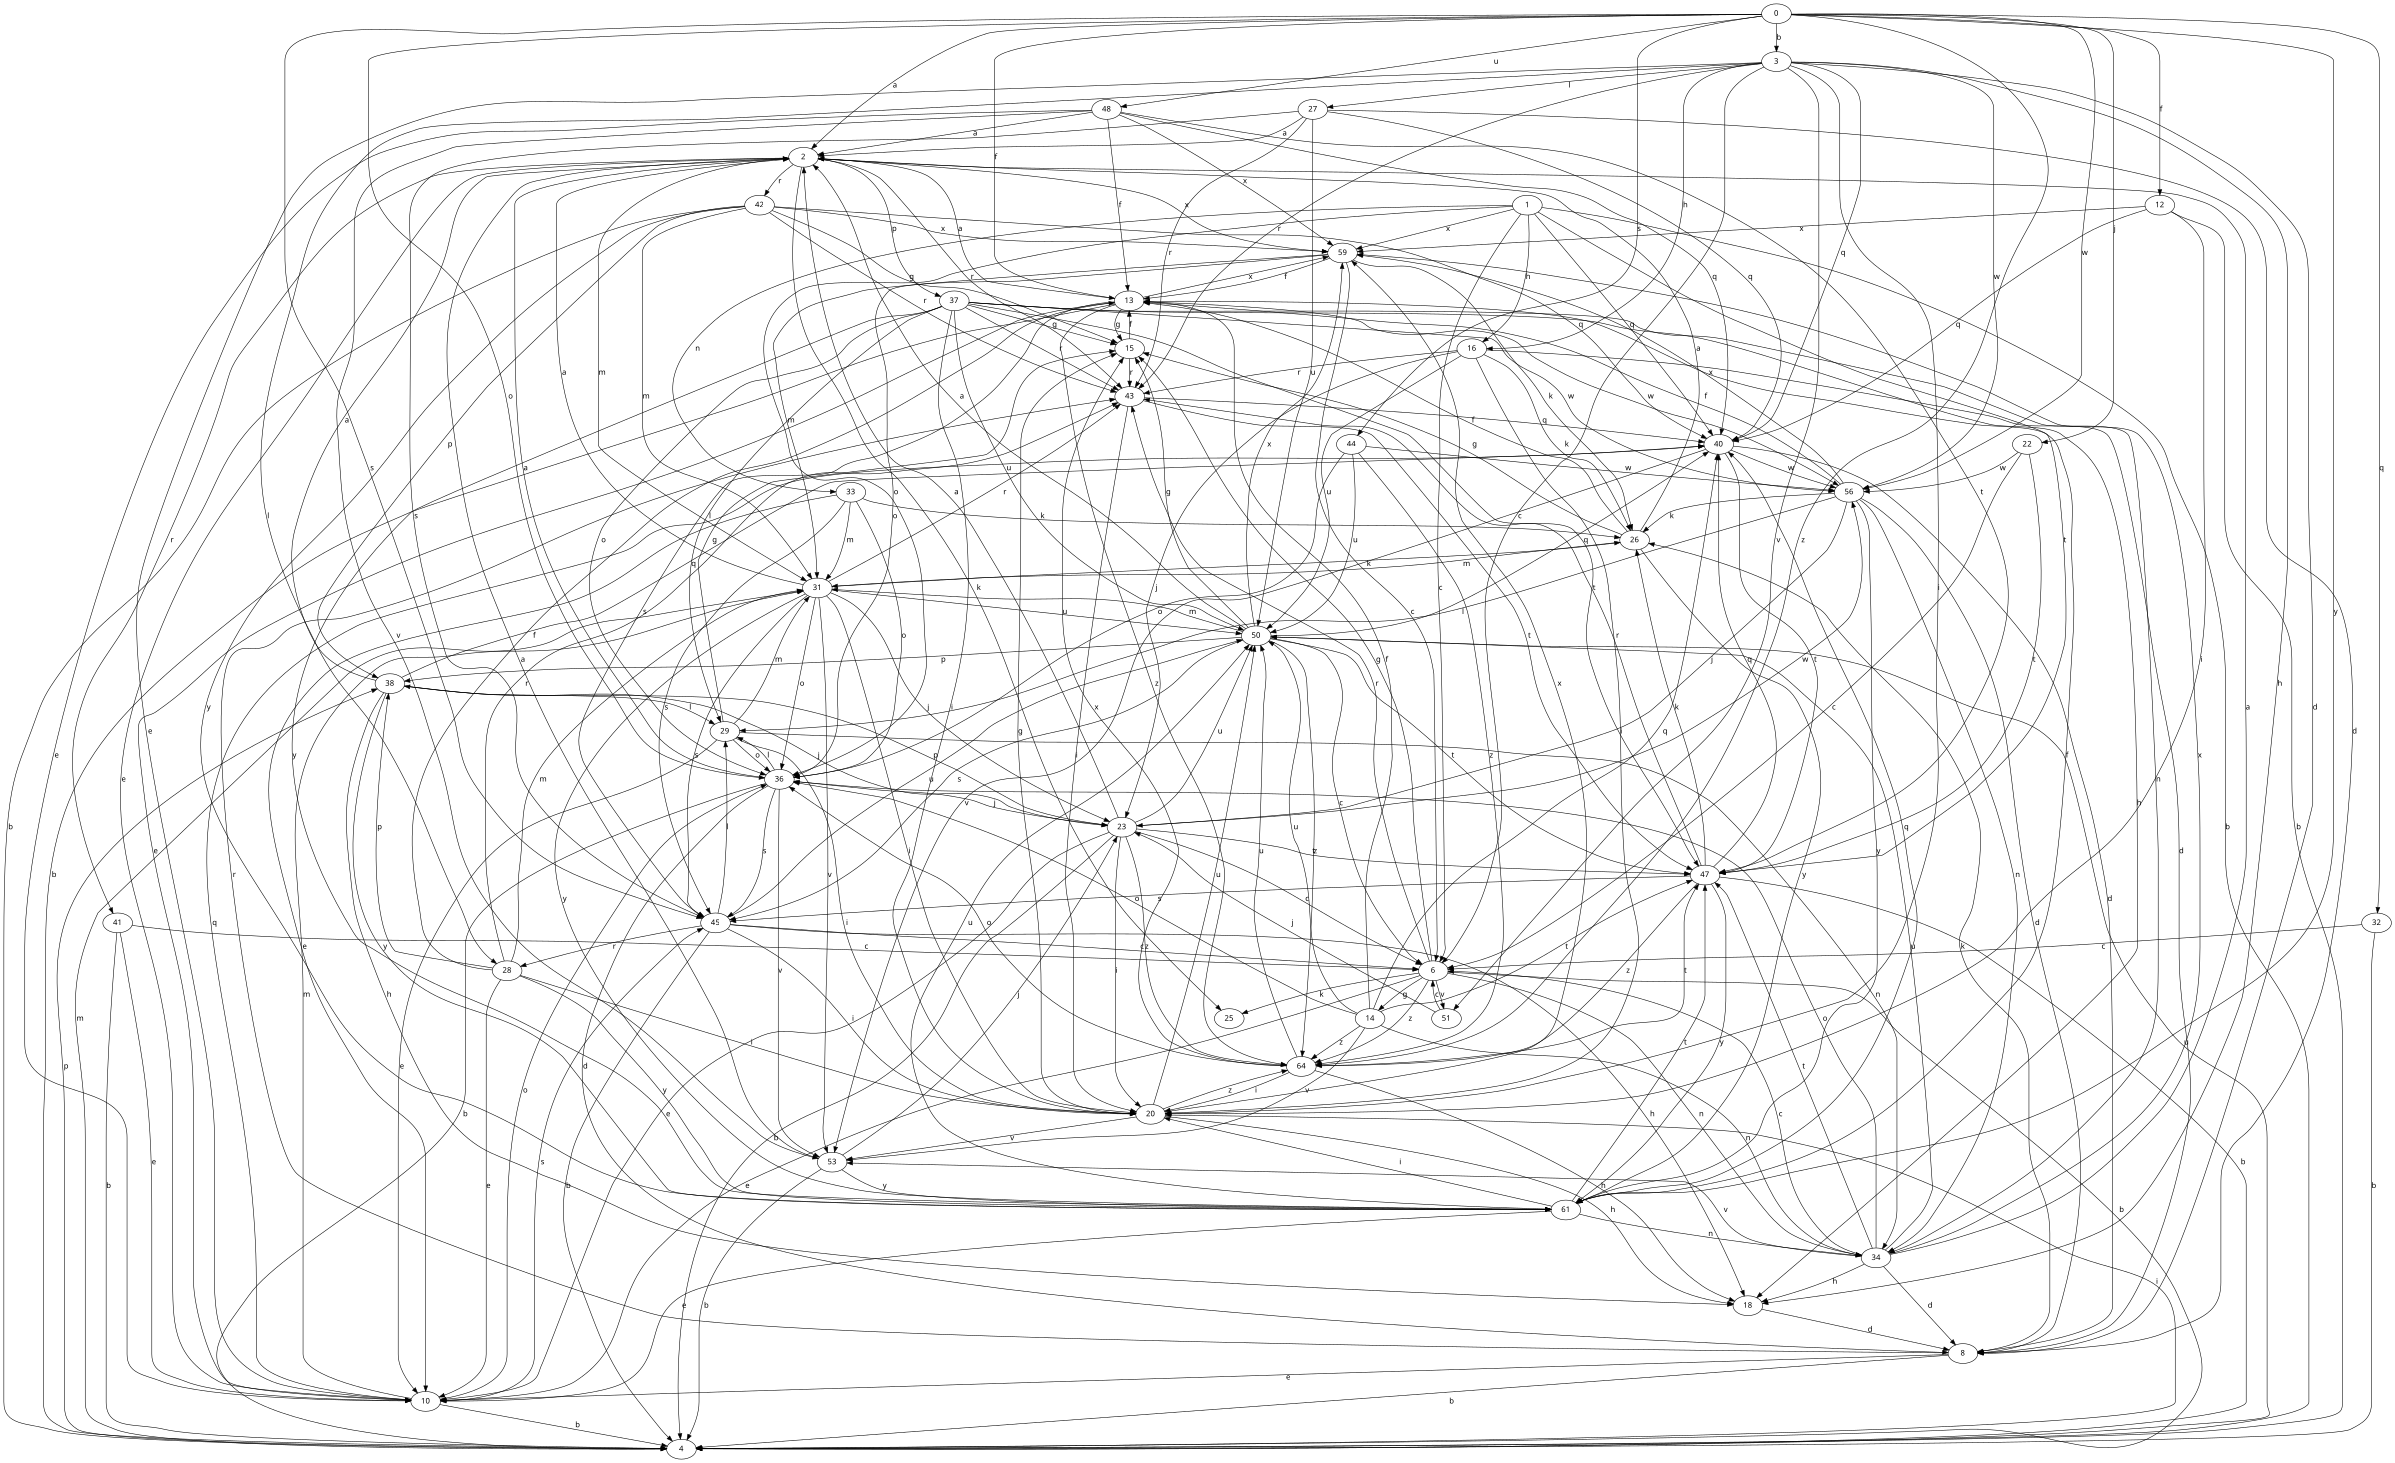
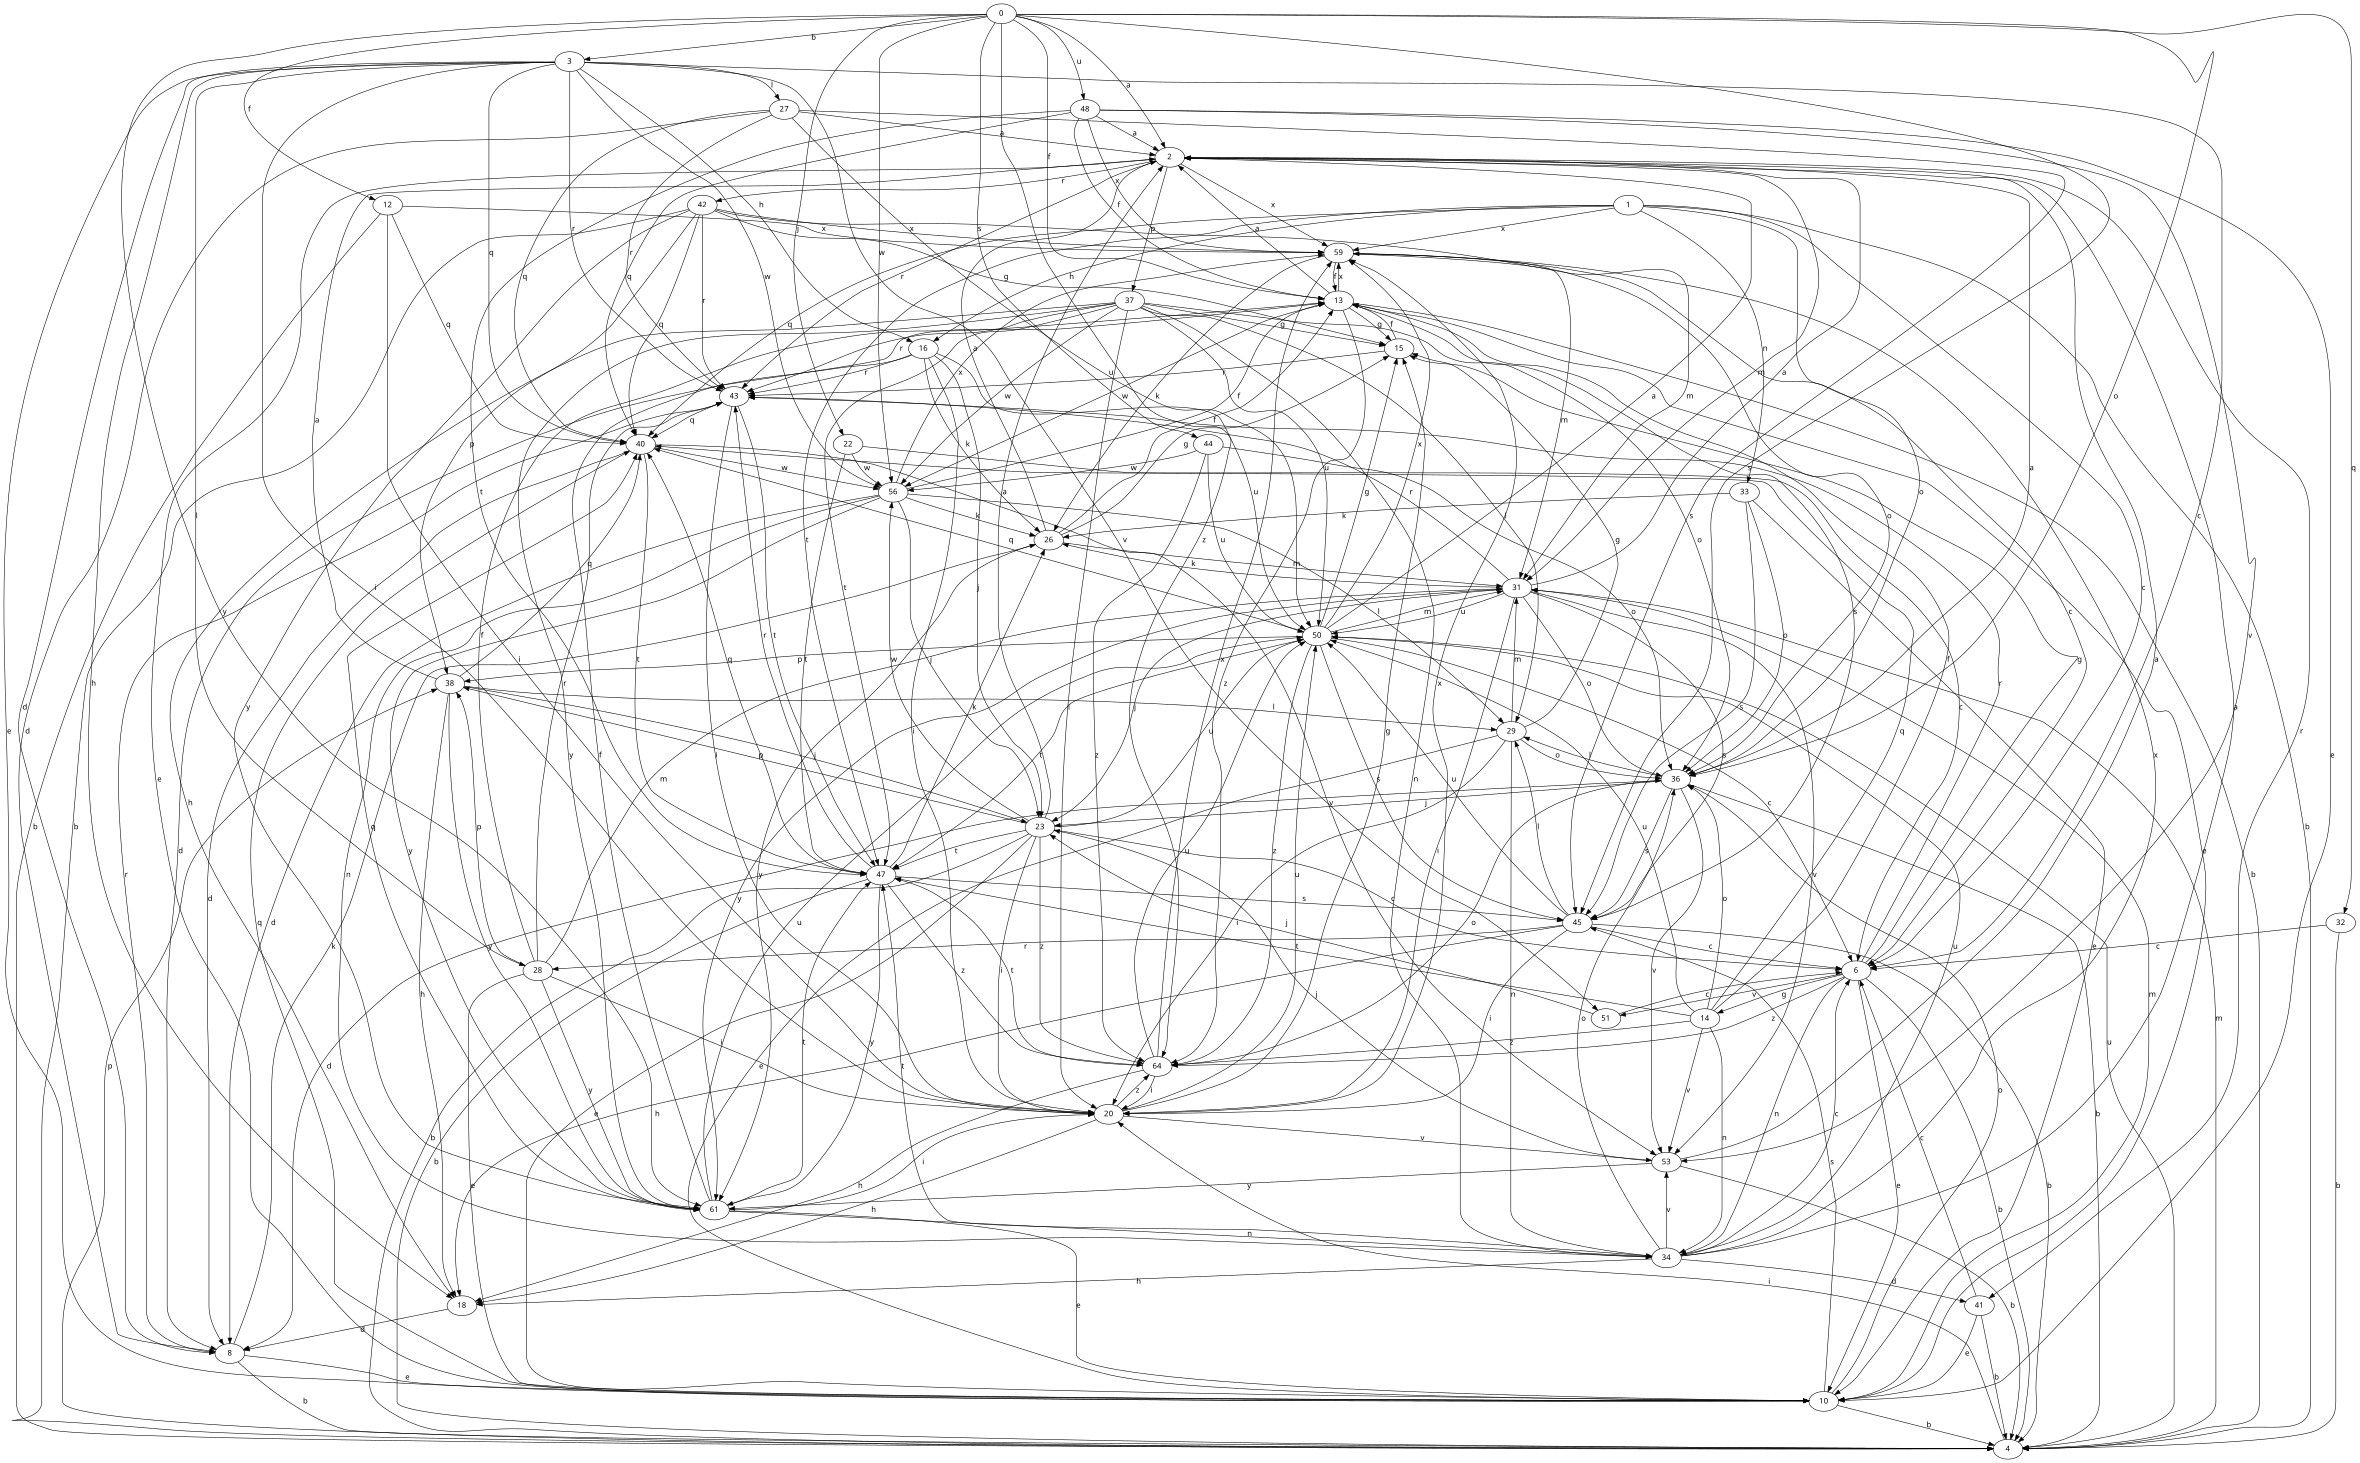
edge "33" -> "31": removed, label "m"
edge "64" -> "15": now "64" -> "59"
node "25": removed
edge "34" -> "8": now "34" -> "41"
